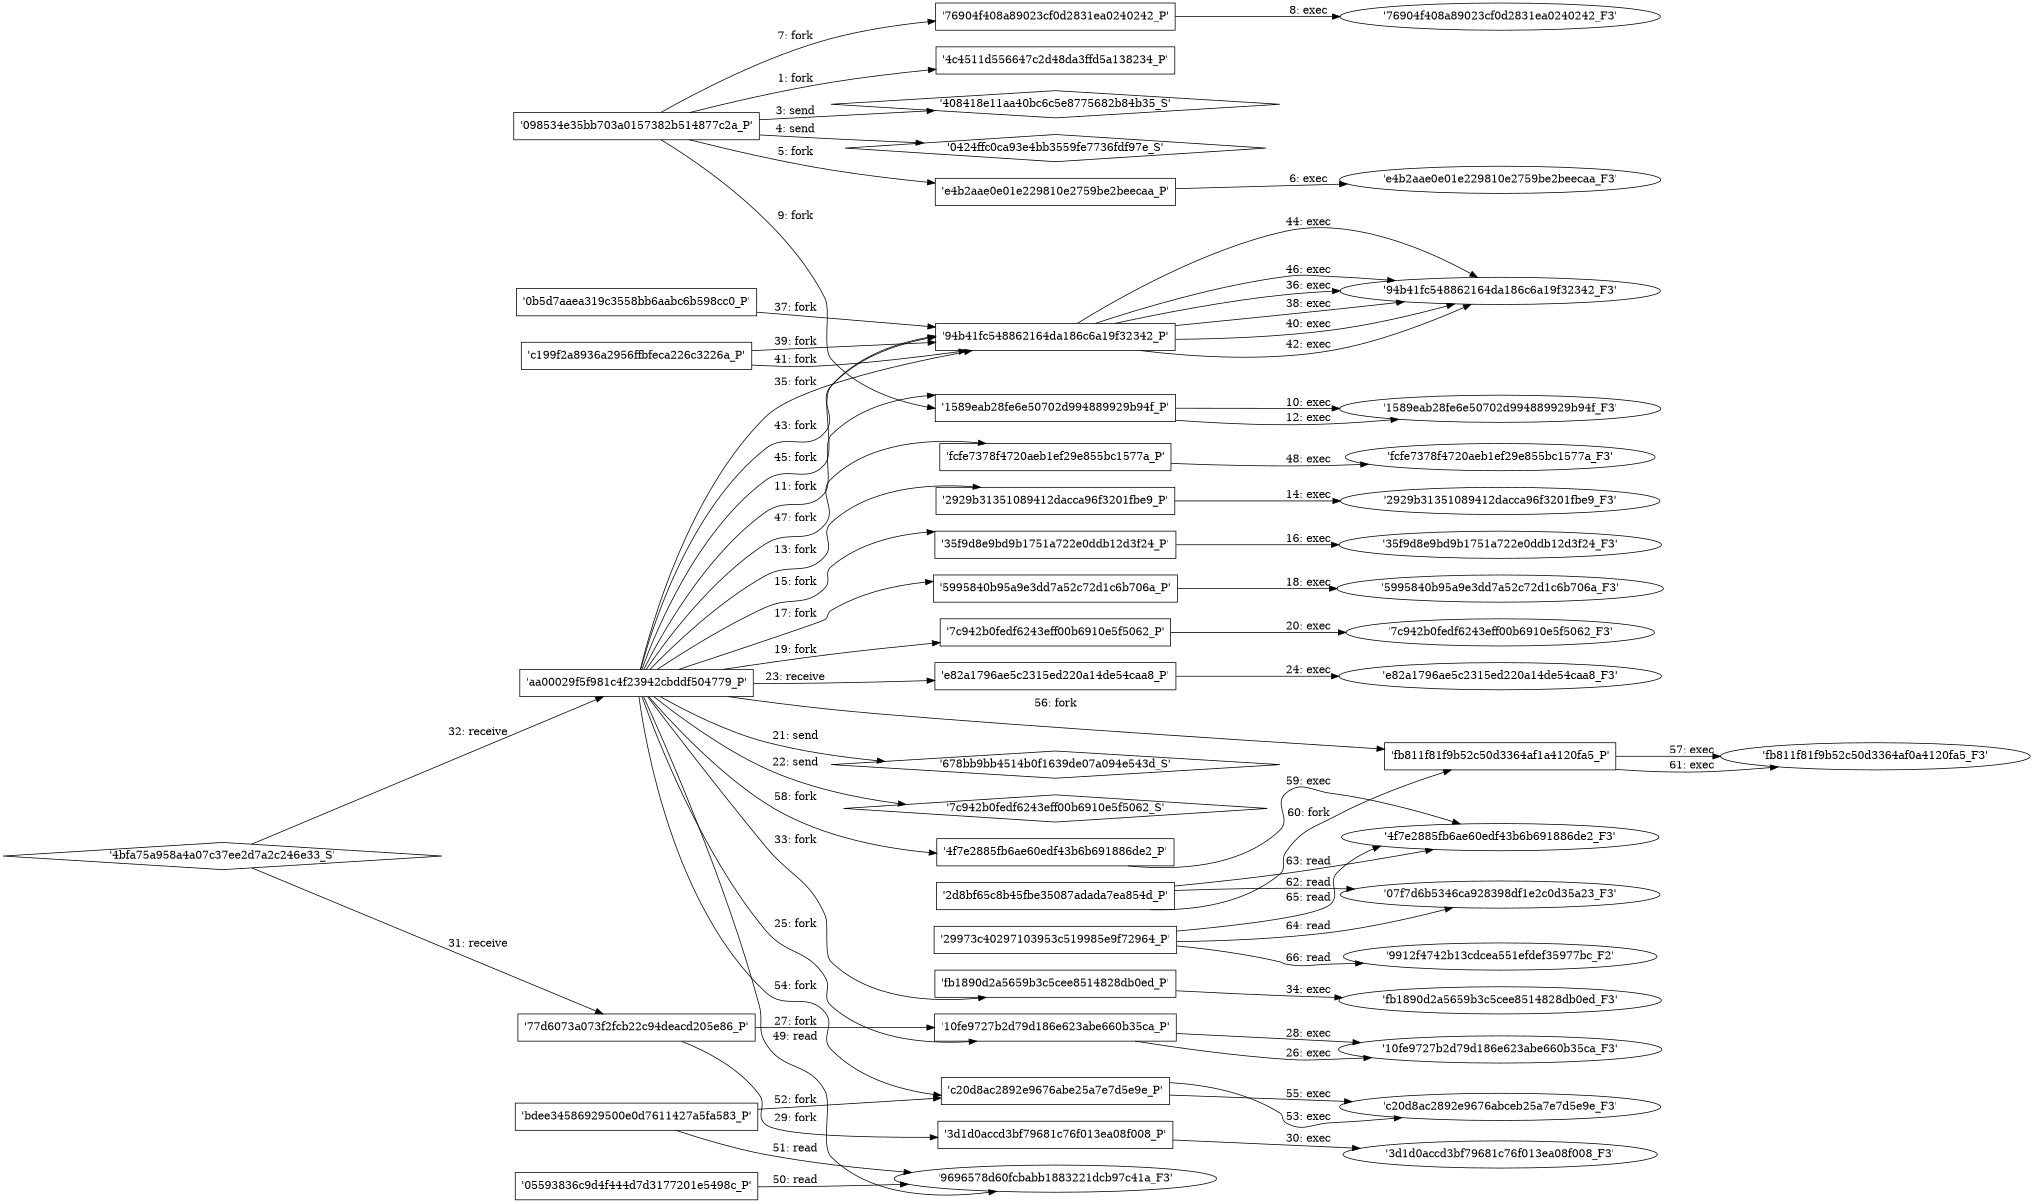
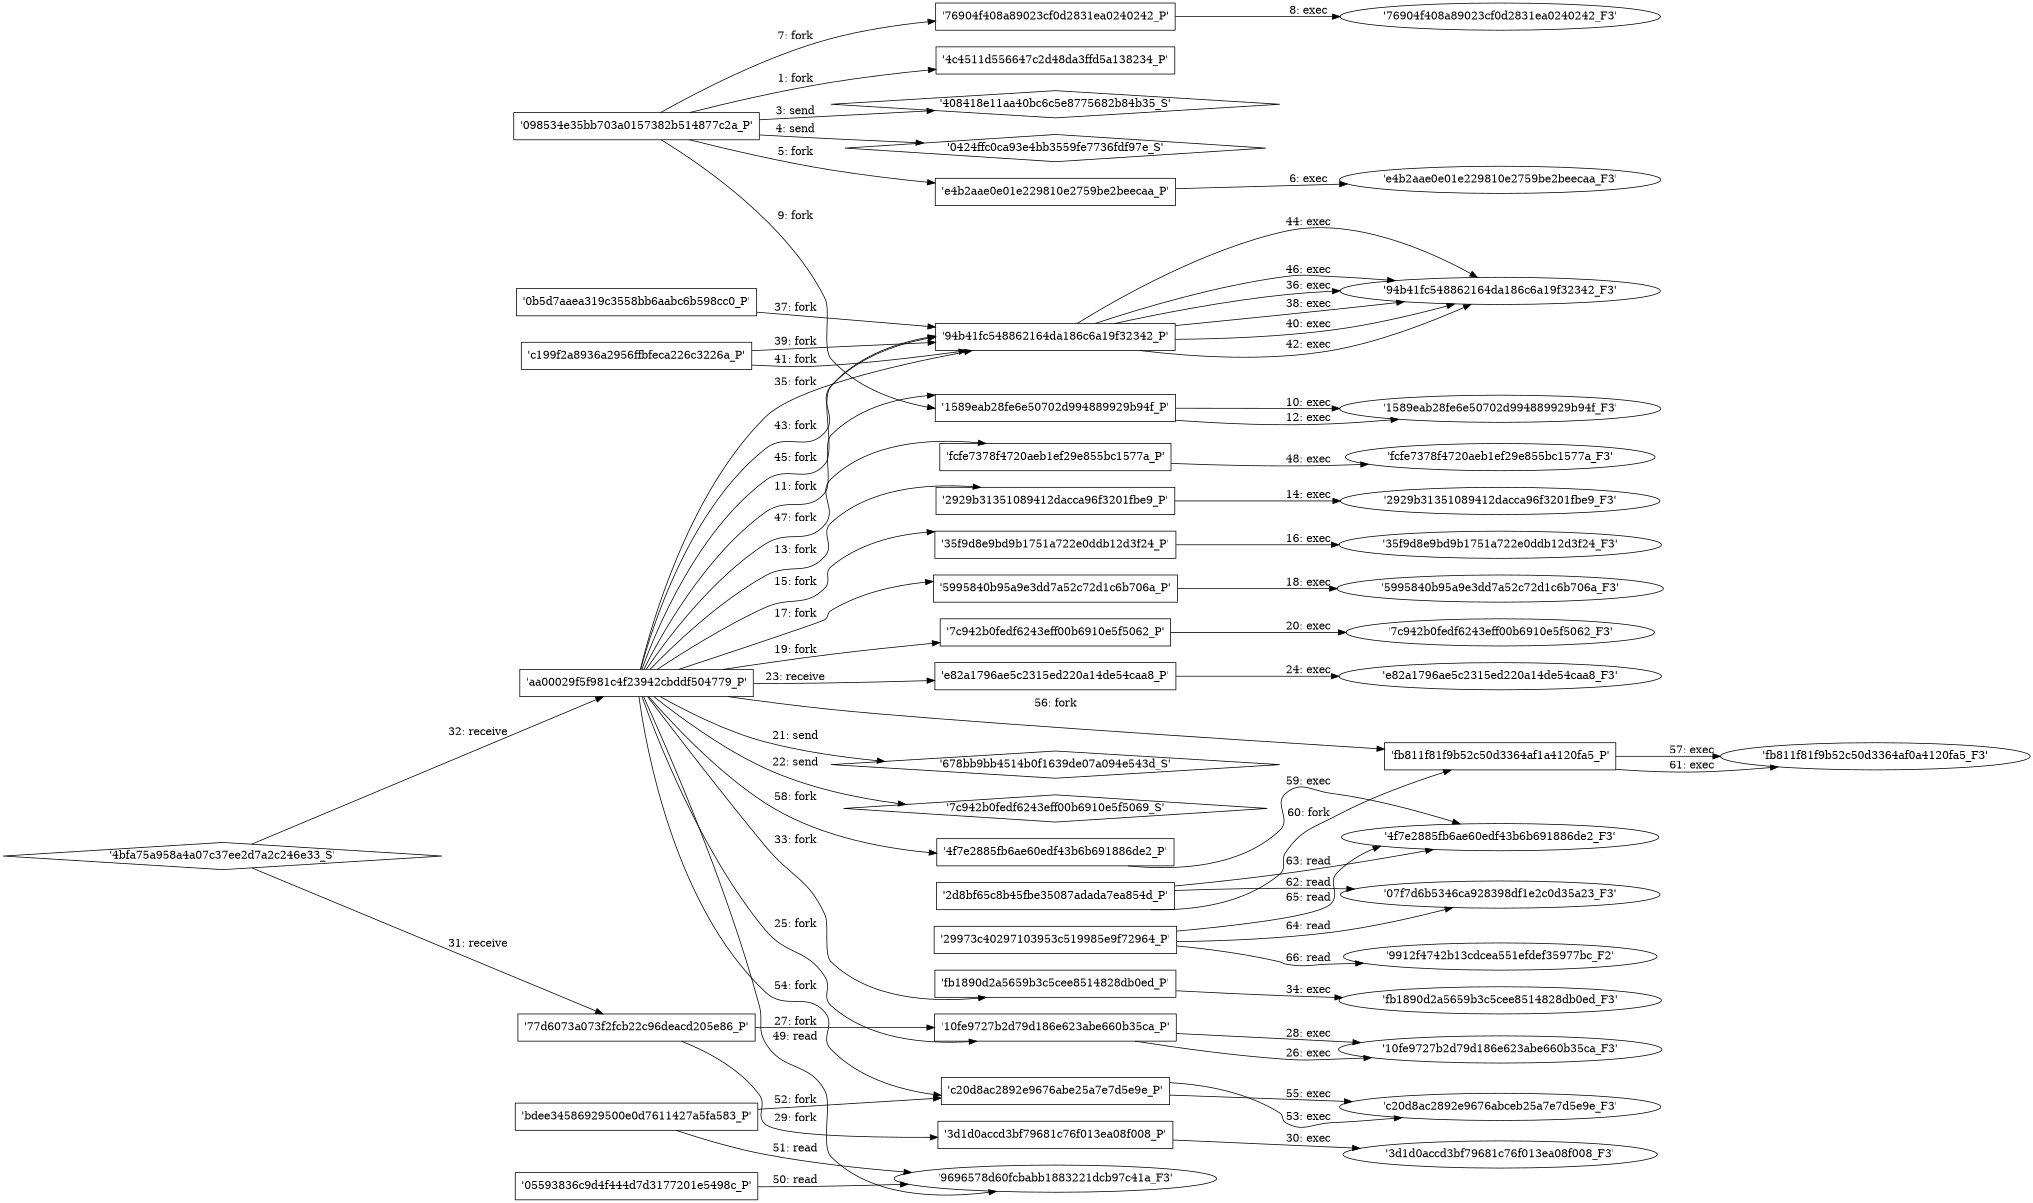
node "'7c942b0fedf6243eff00b6910e5f5062_S'": label "'7c942b0fedf6243eff00b6910e5f5062_S'" -> "'7c942b0fedf6243eff00b6910e5f5069_S'"
node "'77d6073a073f2fcb22c94deacd205e86_P'": label "'77d6073a073f2fcb22c94deacd205e86_P'" -> "'77d6073a073f2fcb22c96deacd205e86_P'"
